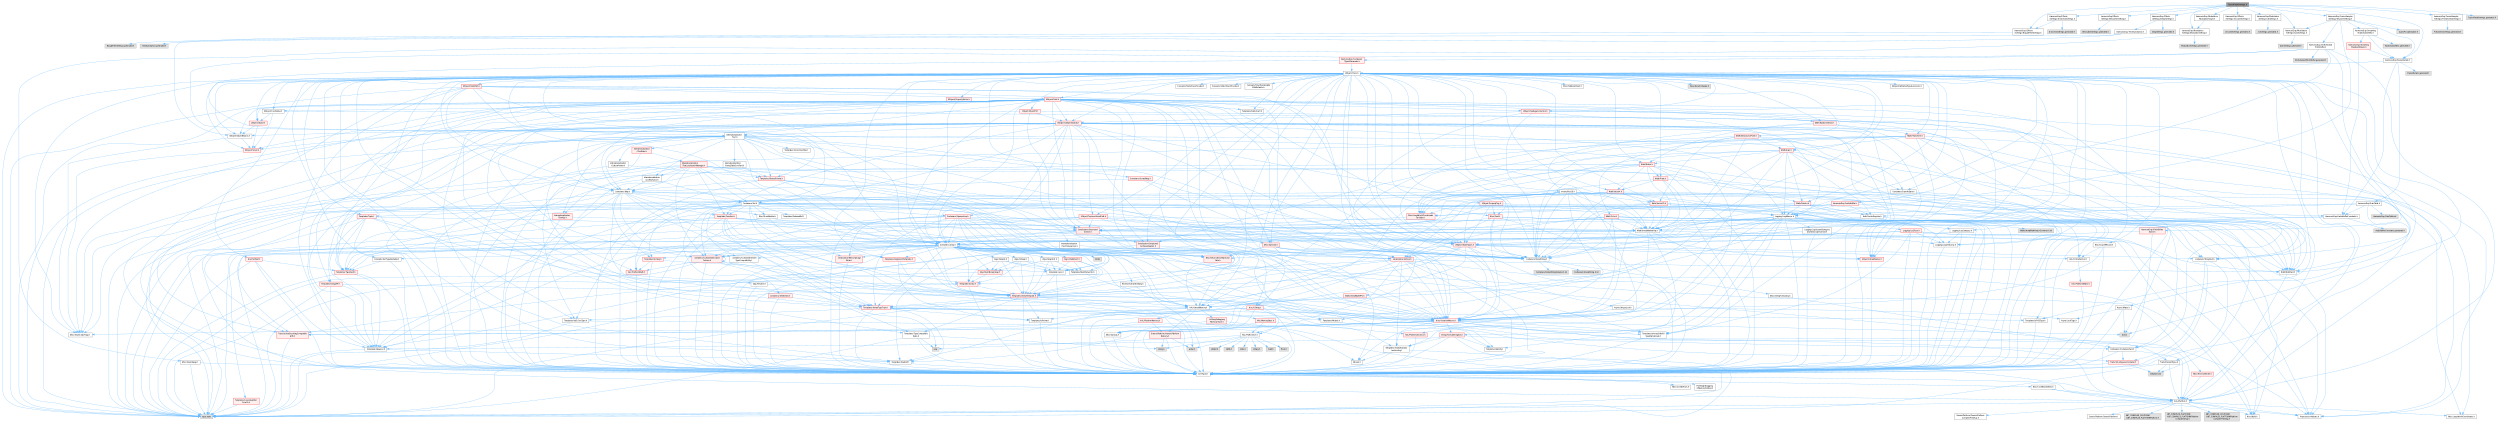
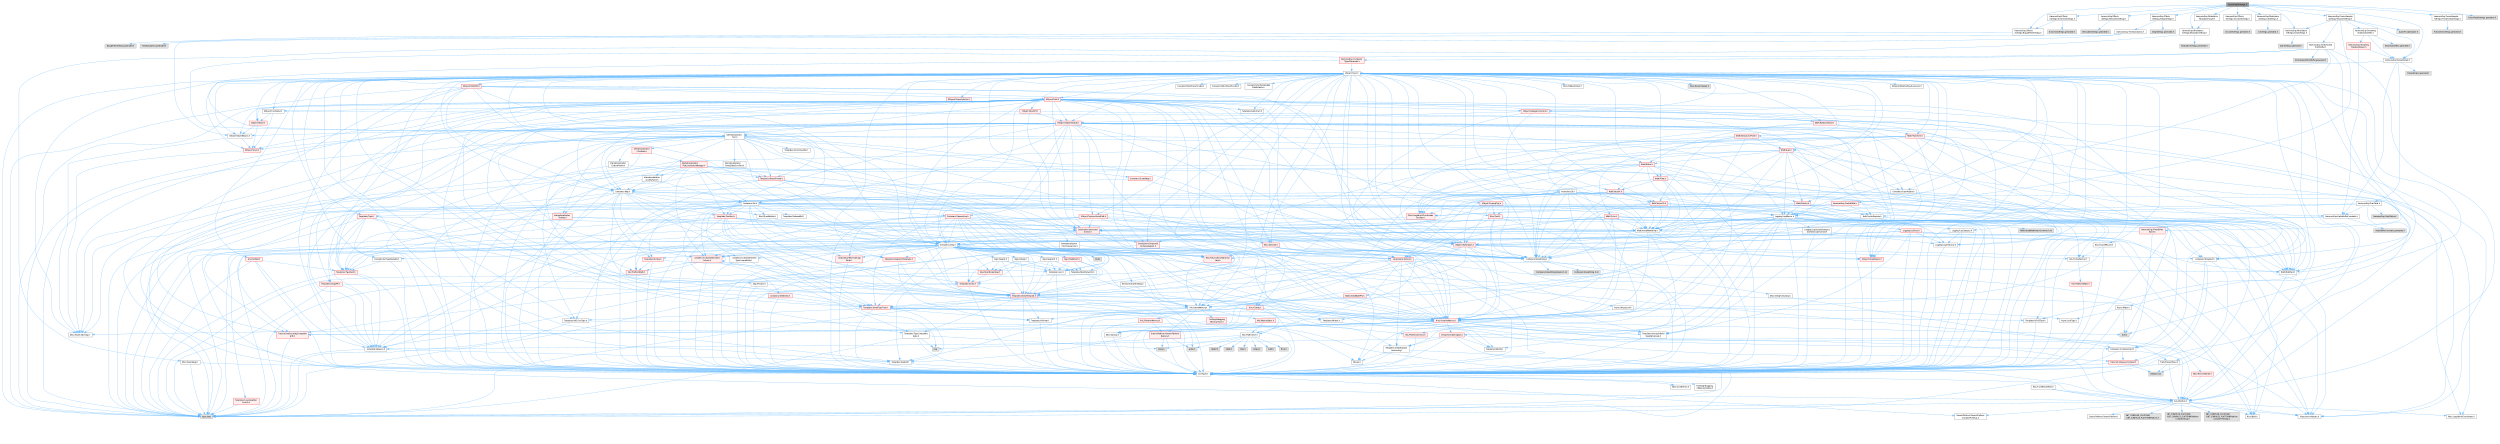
edge "Containers/SortedMap.h" -> "Containers/UnrealString.h": now "Internationalization /TextKey.h" -> "Containers/UnrealString.h"
edge "CoreTypes.h" -> "Misc/CoreMiscDefines.h": now "CoreTypes.h" -> "GenericPlatform/GenericPlatform CompilerPreSetup.h"
